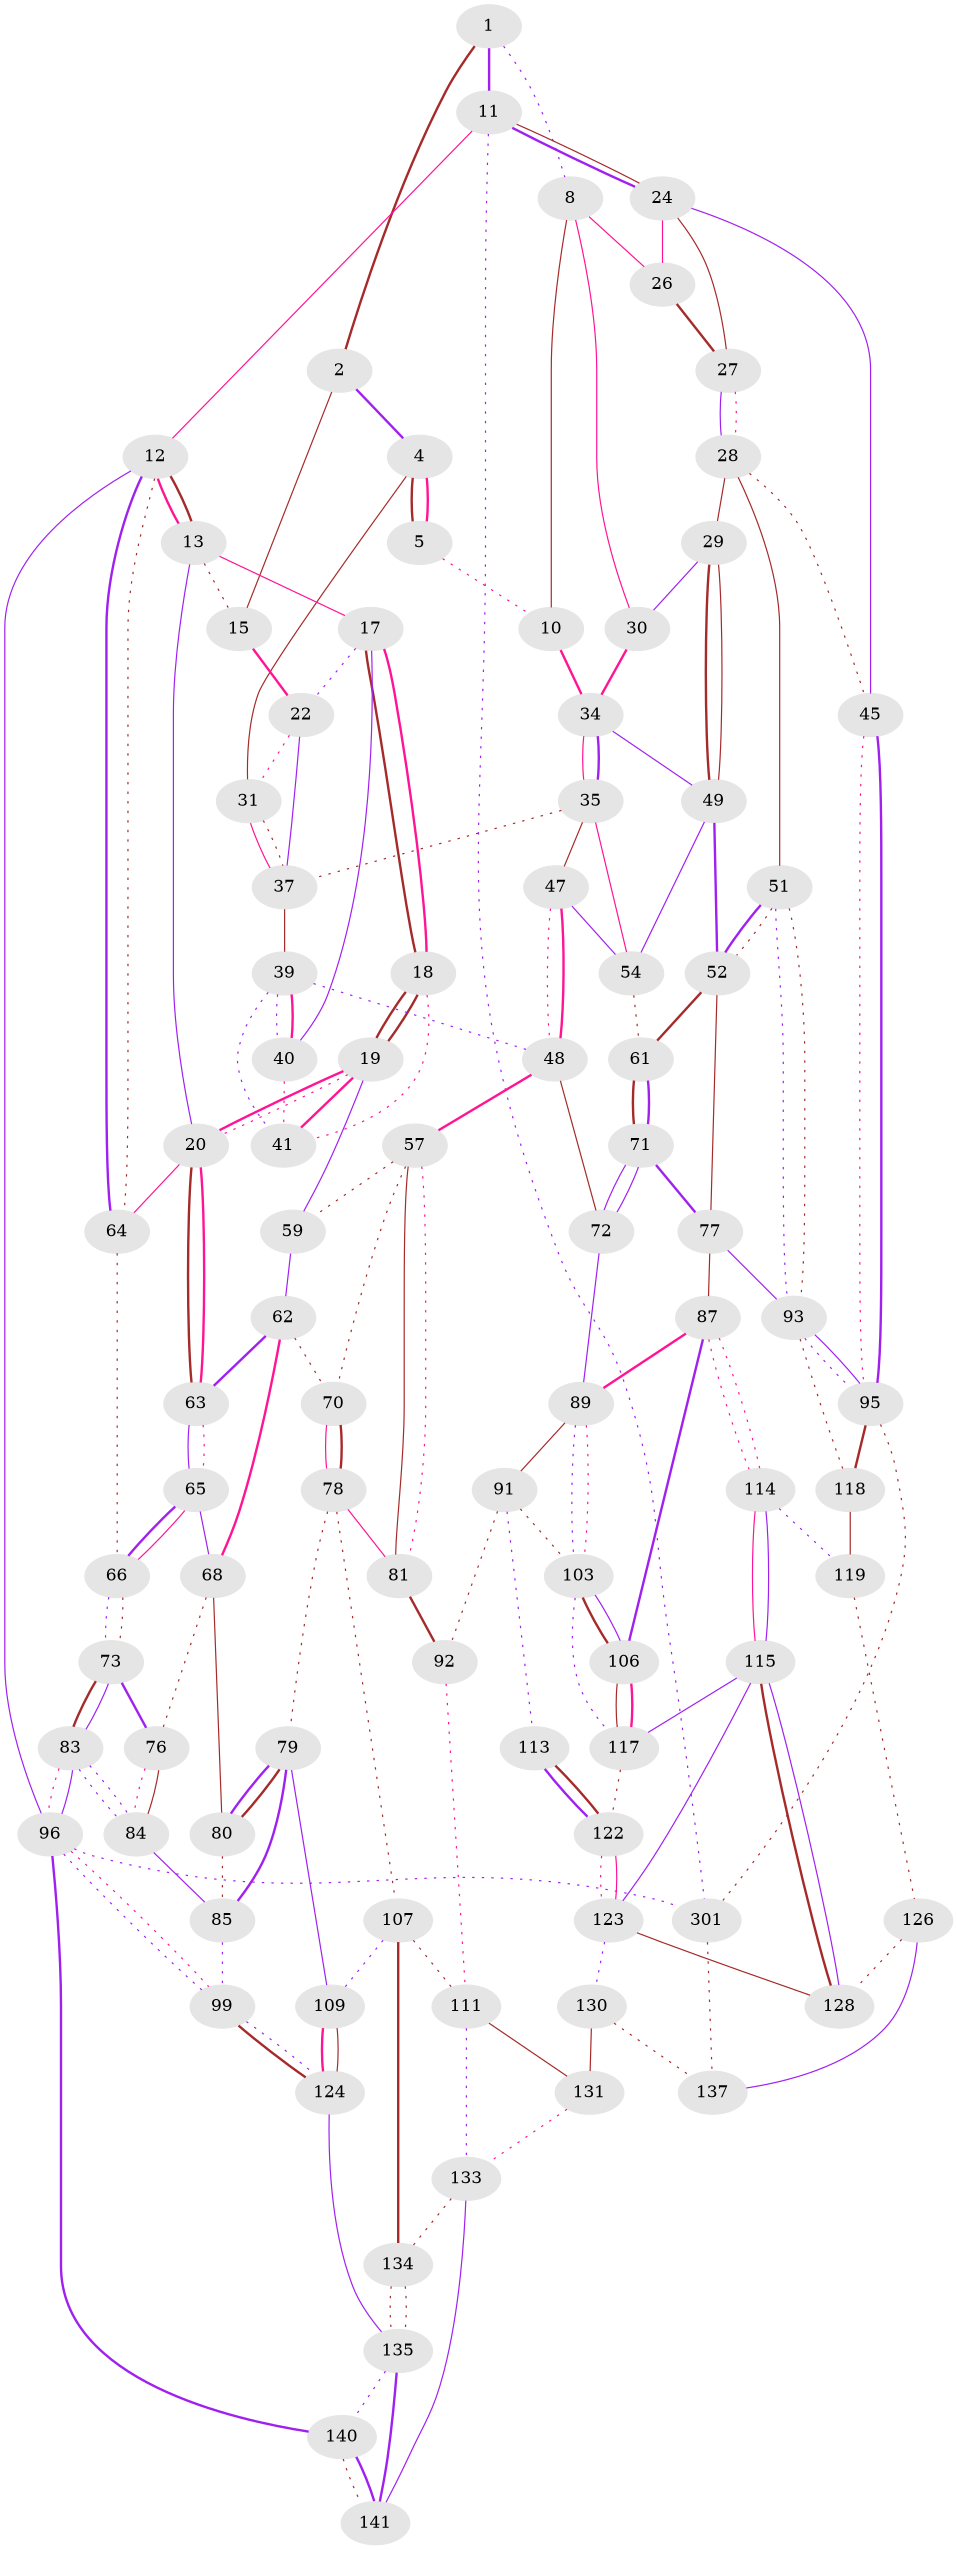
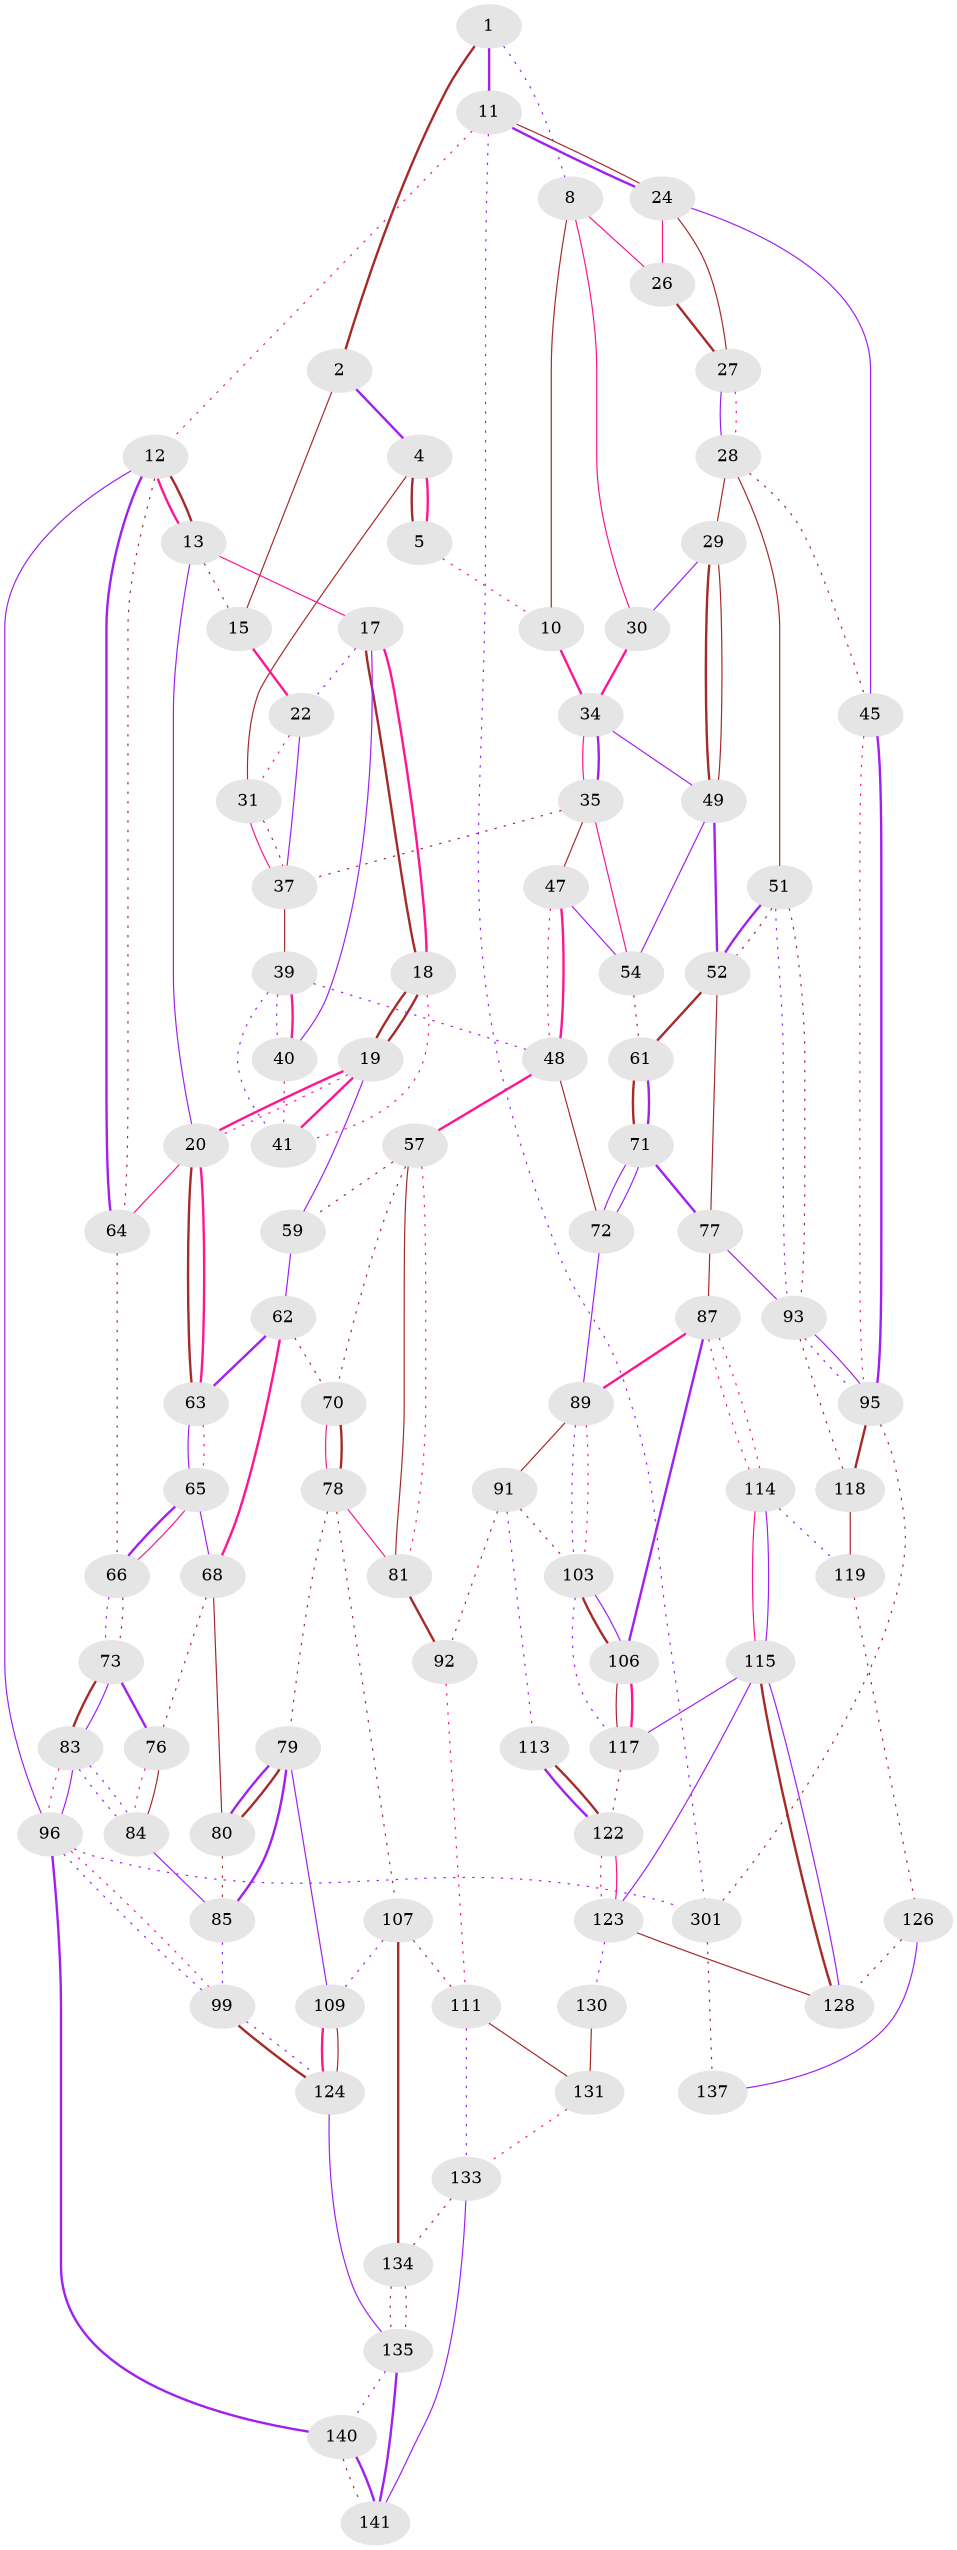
edge "11" -- "12": style solid -> dotted
edge "130" -- "137": removed
